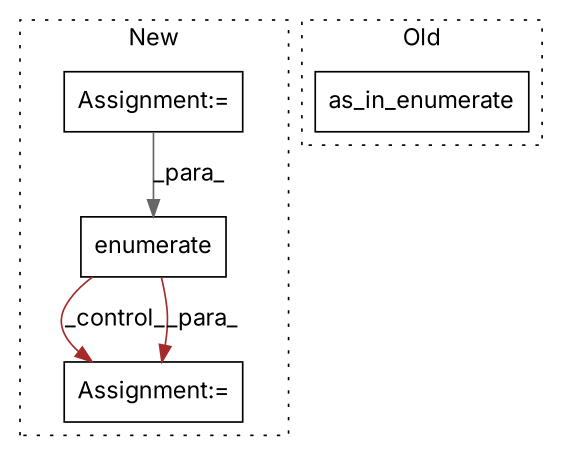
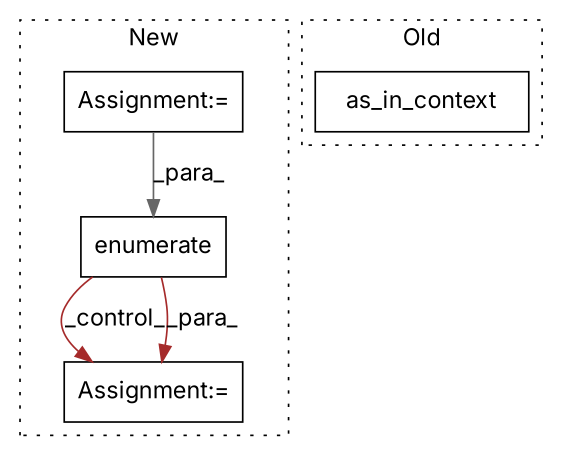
node "as_in_enumerate": label "as_in_enumerate" -> "as_in_context"
